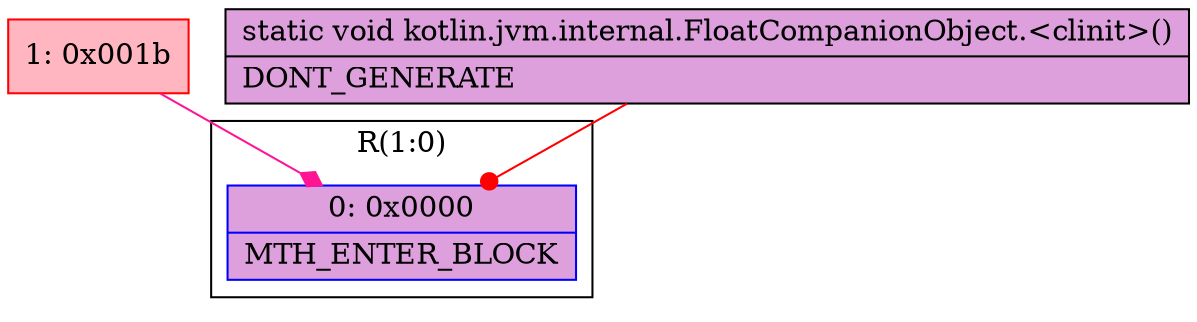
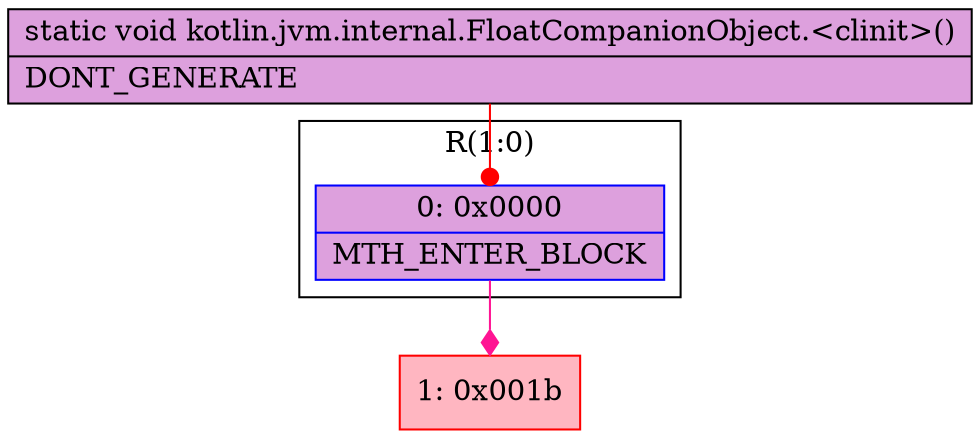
edge "1: 0x001b" -> "0: 0x0000": reversed
